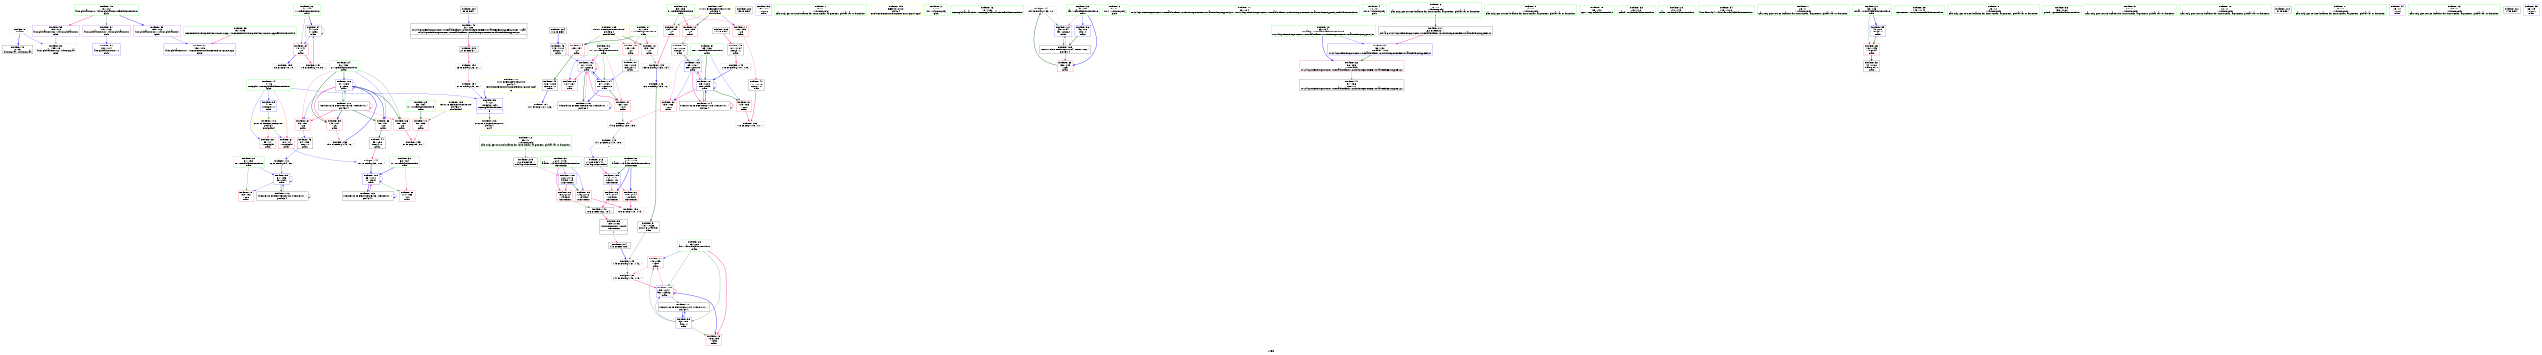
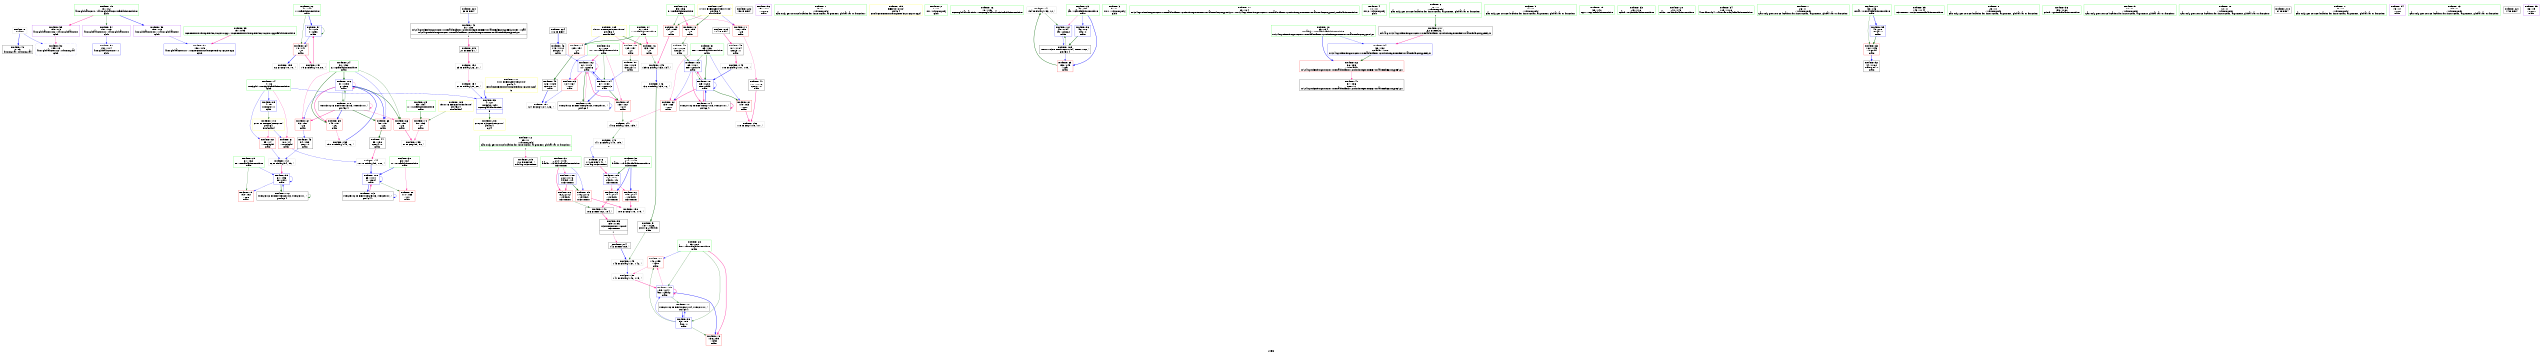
edge "NodeID: 83" -> "NodeID: 157": added
edge "NodeID: 60" -> "NodeID: 142": added
edge "NodeID: 215" -> "NodeID: 108": removed
